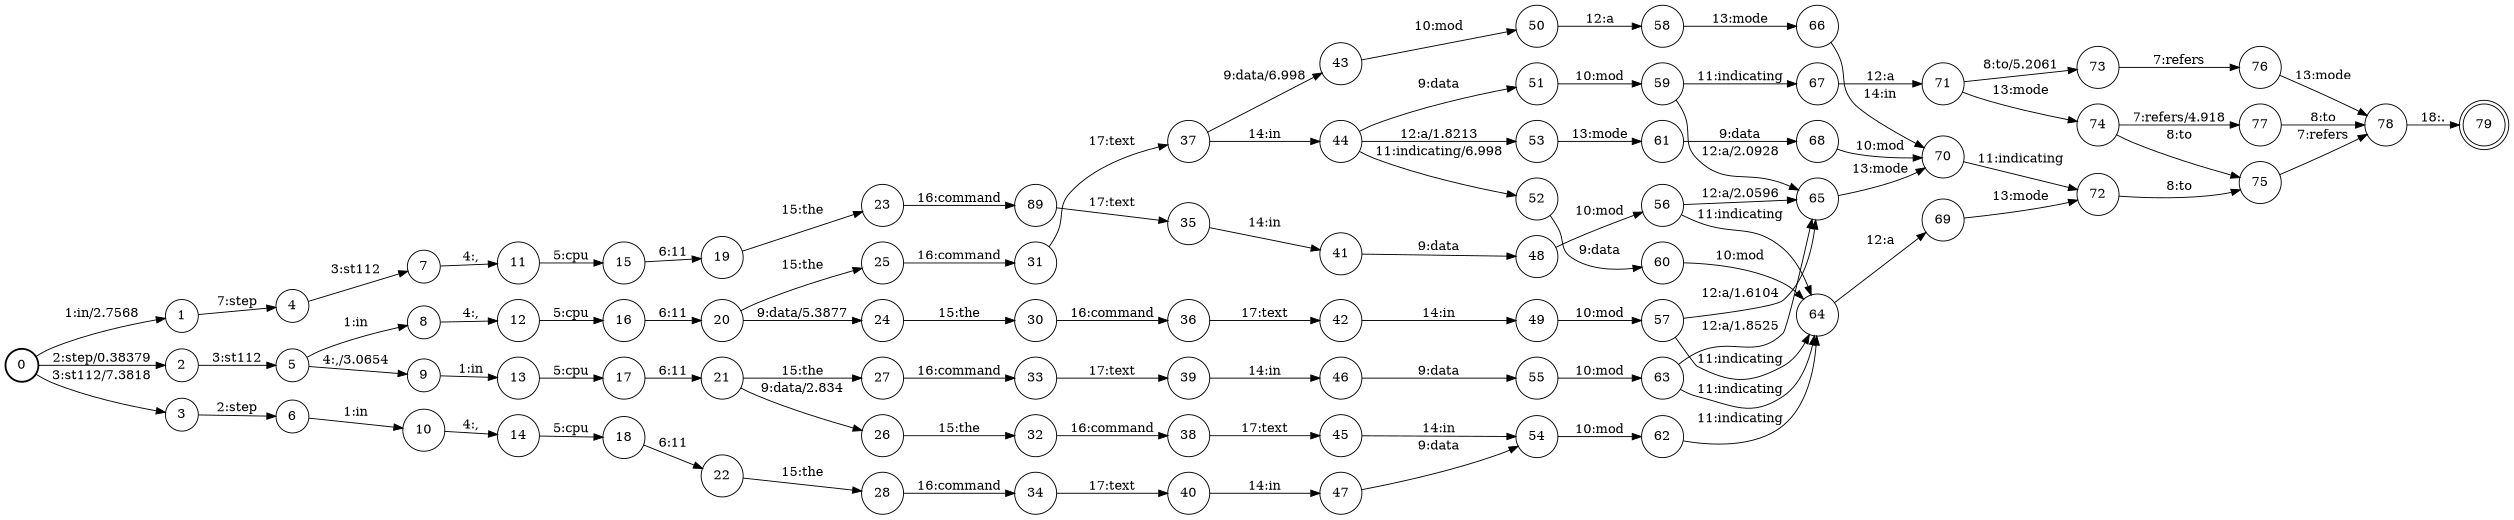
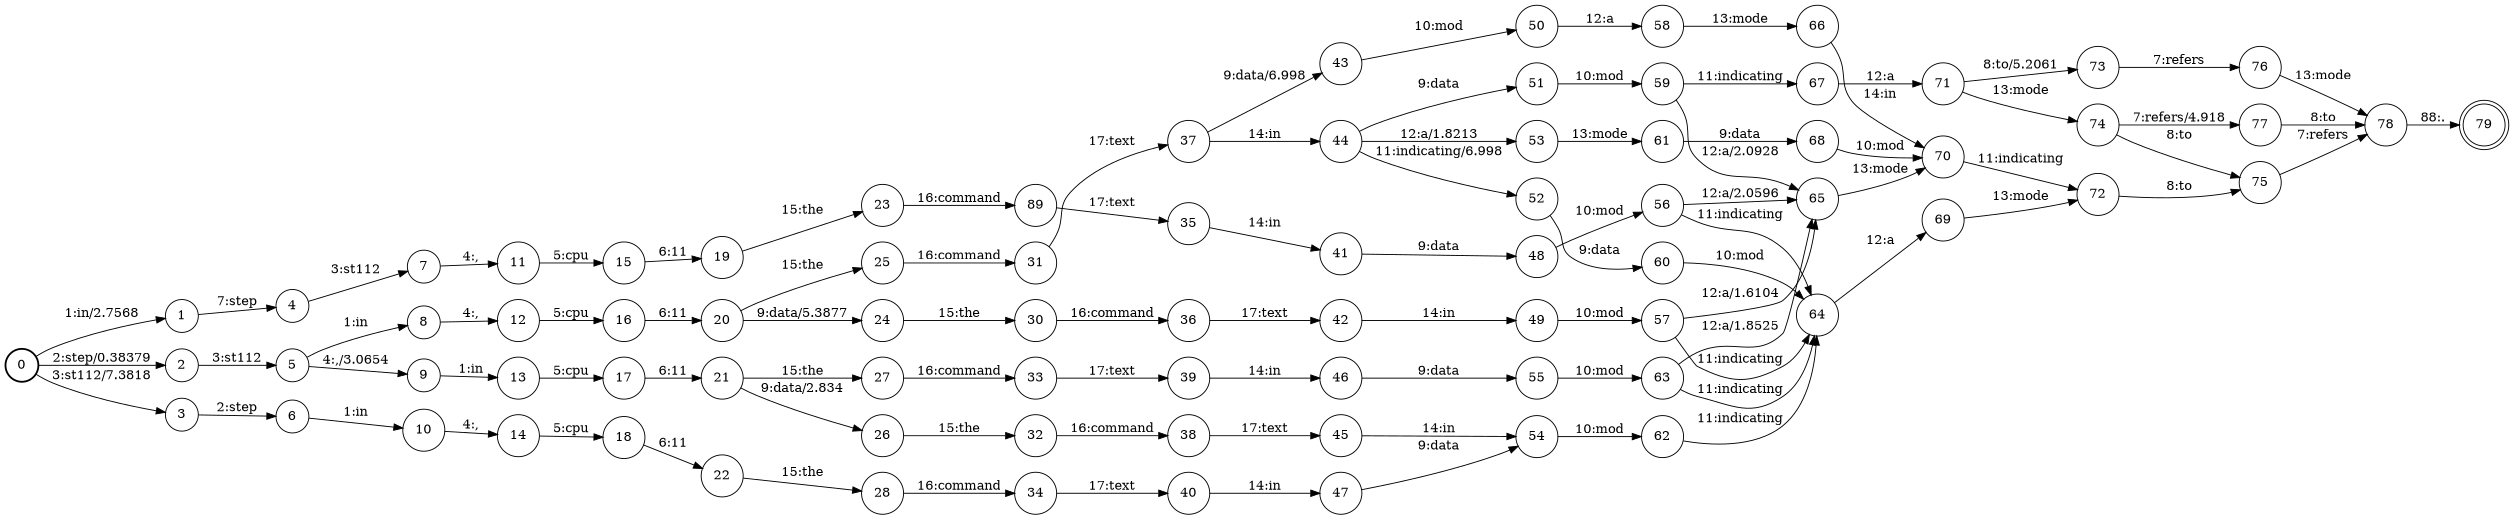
edge "78" -> "79": label "18:." -> "88:."
